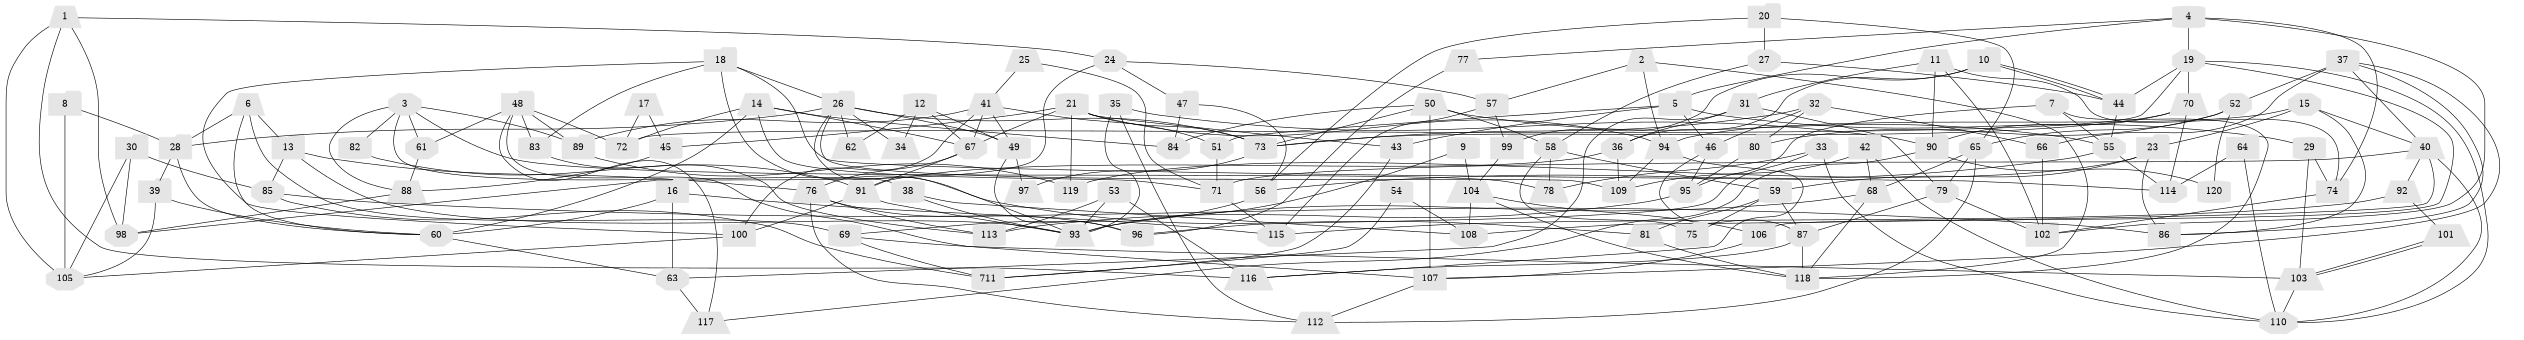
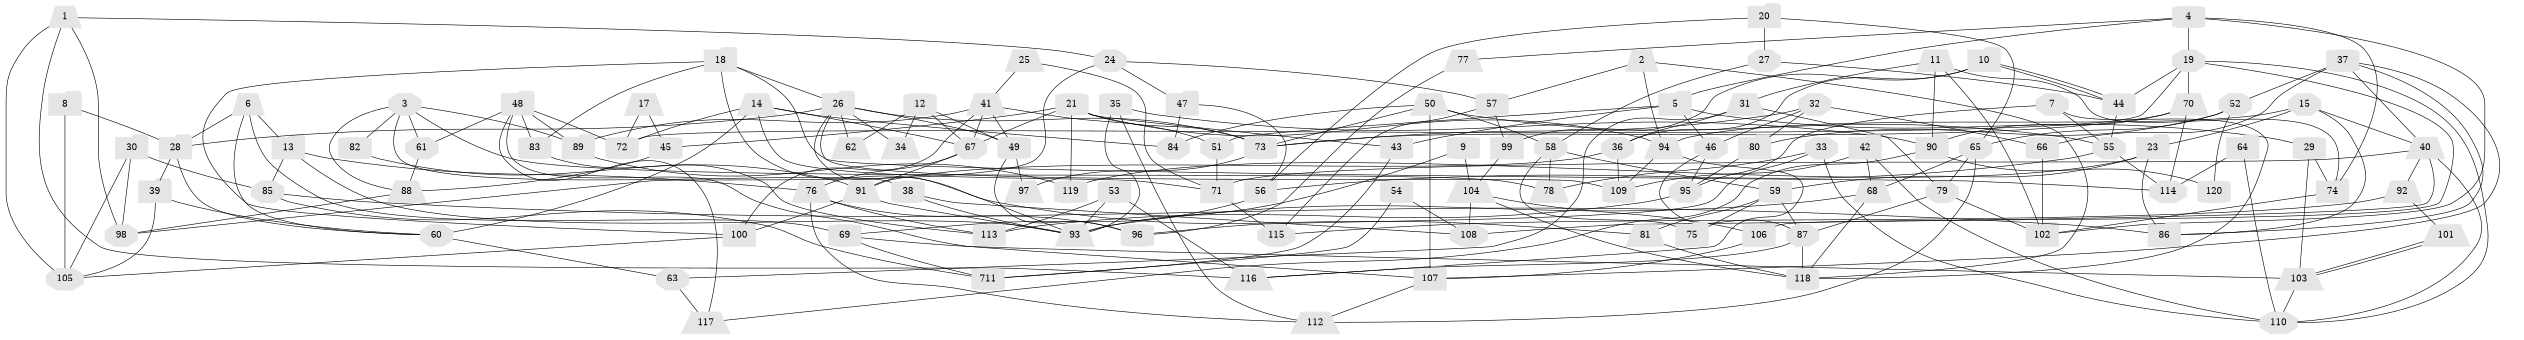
node "16": removed
